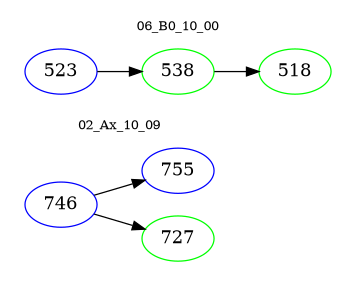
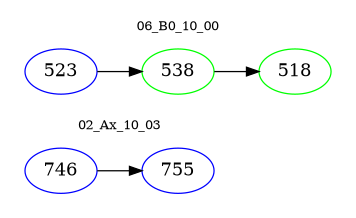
cluster "02_Ax_10_09": label "02_Ax_10_09" -> "02_Ax_10_03"
node "727": removed
